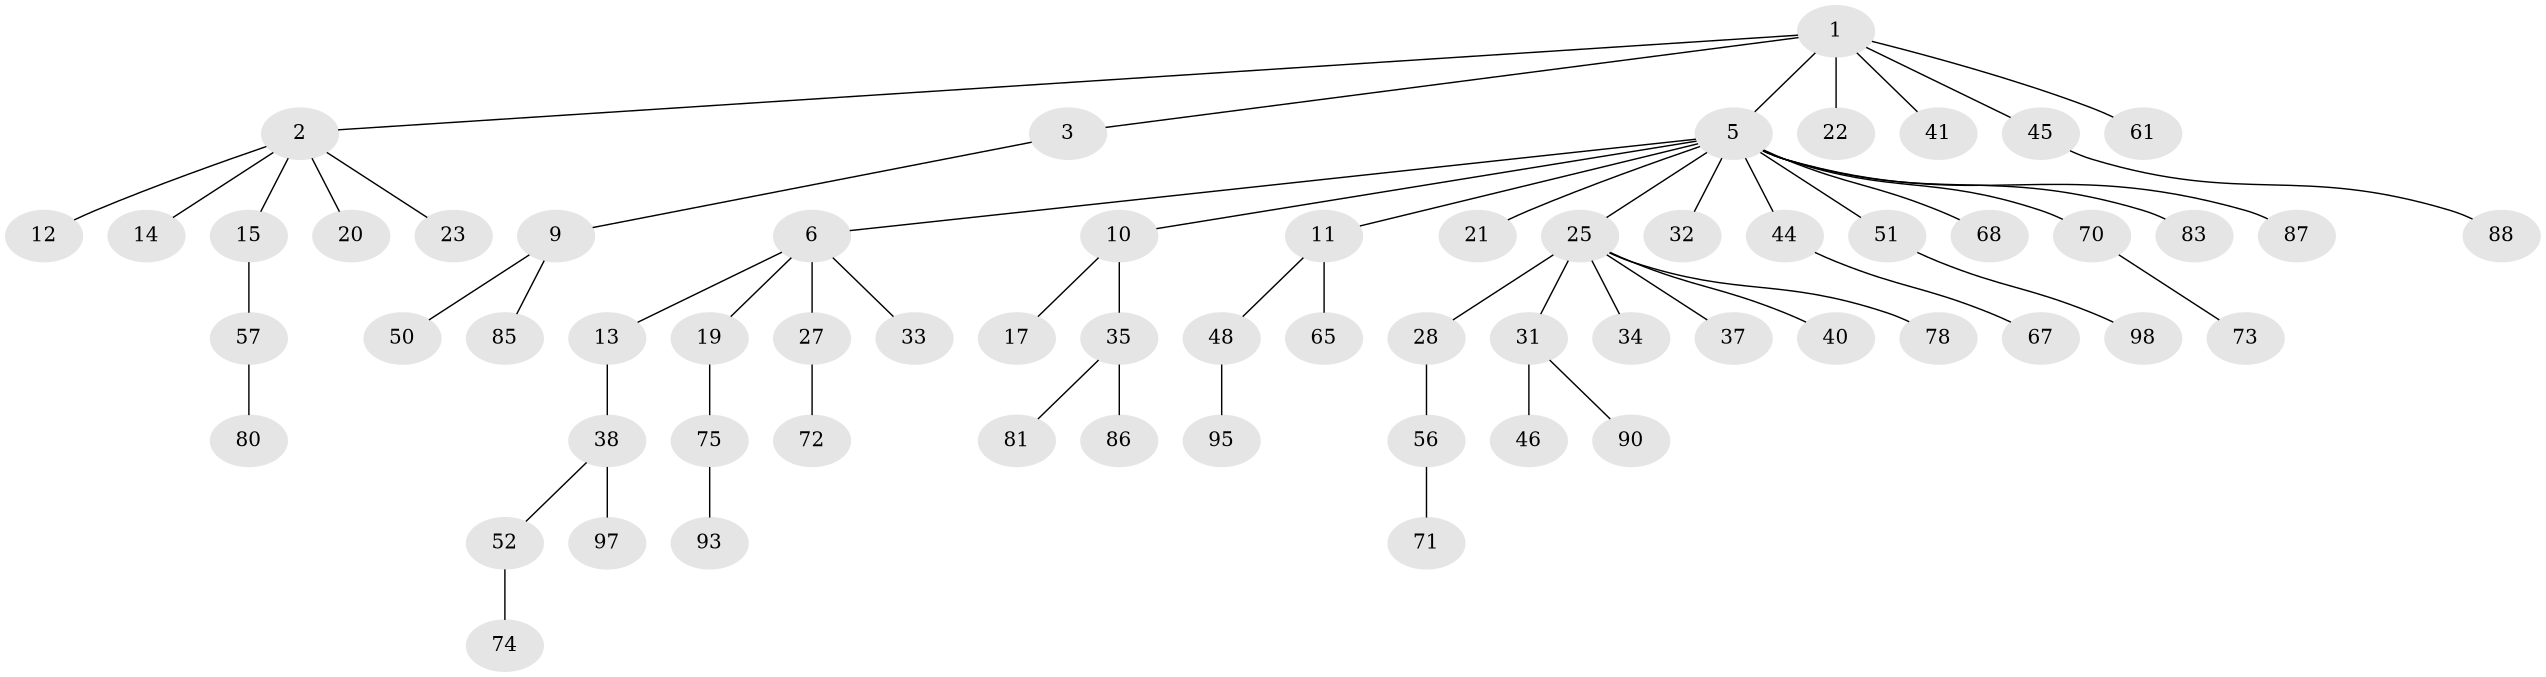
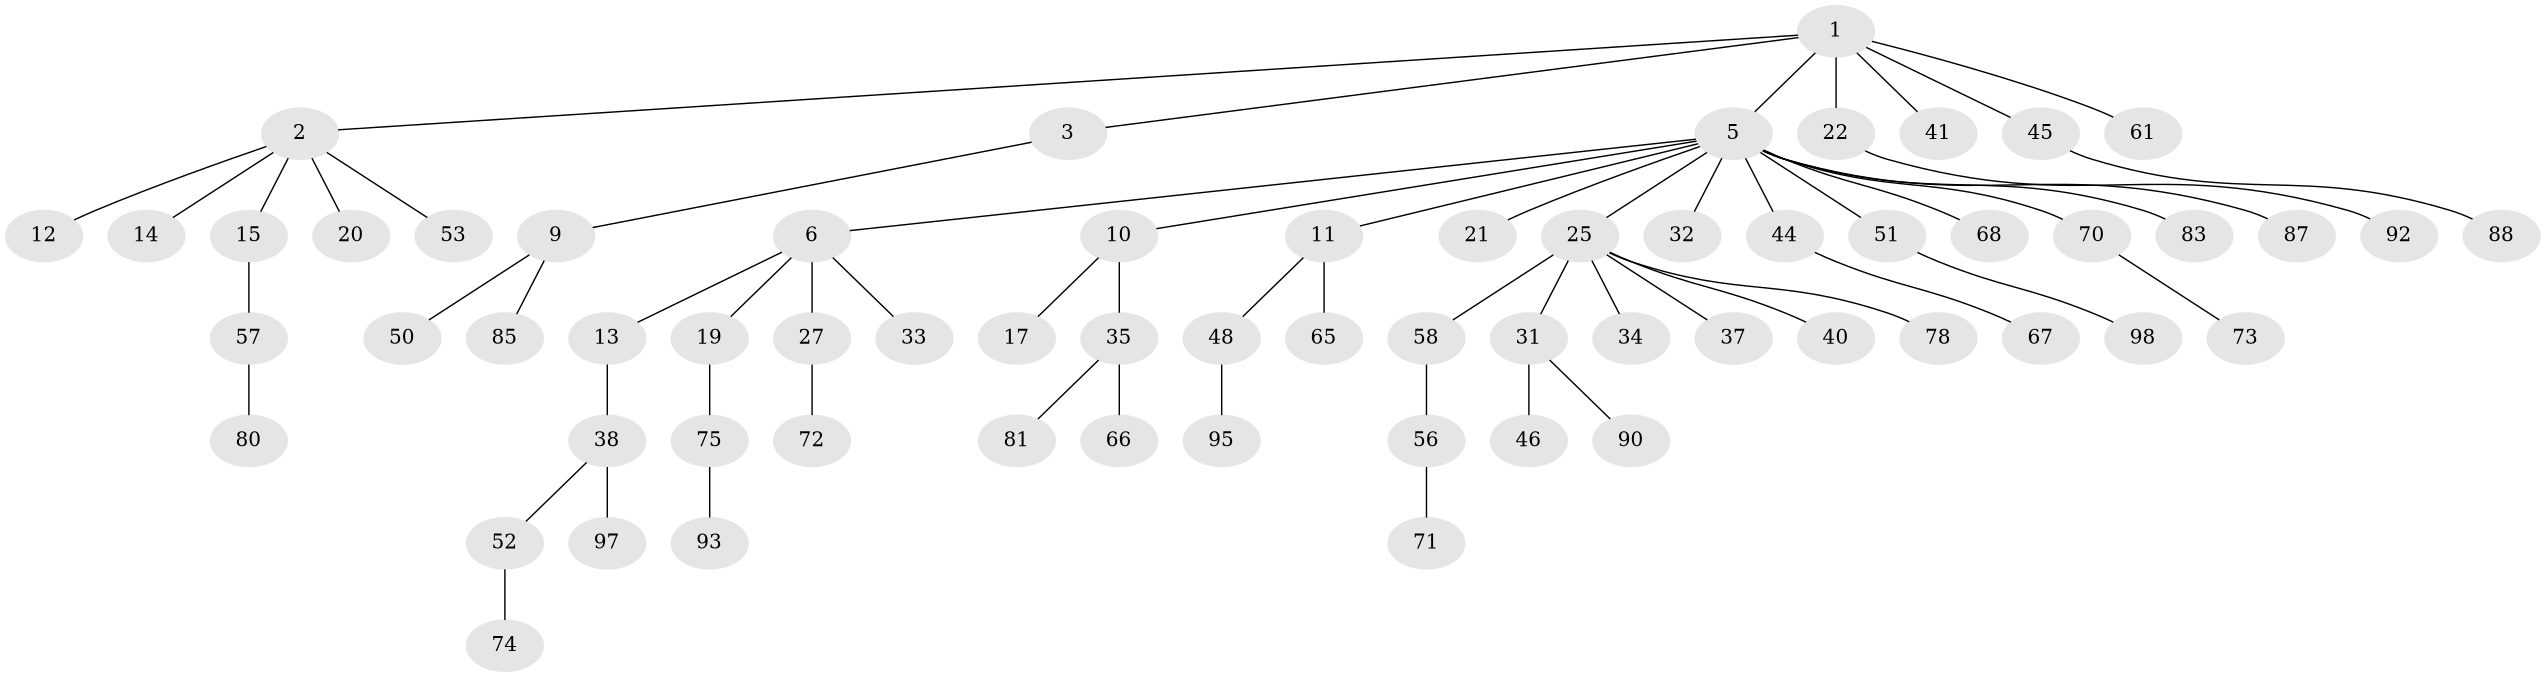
node "23": label "23" -> "53"
node "92": added
node "28": label "28" -> "58"
node "86": label "86" -> "66"
